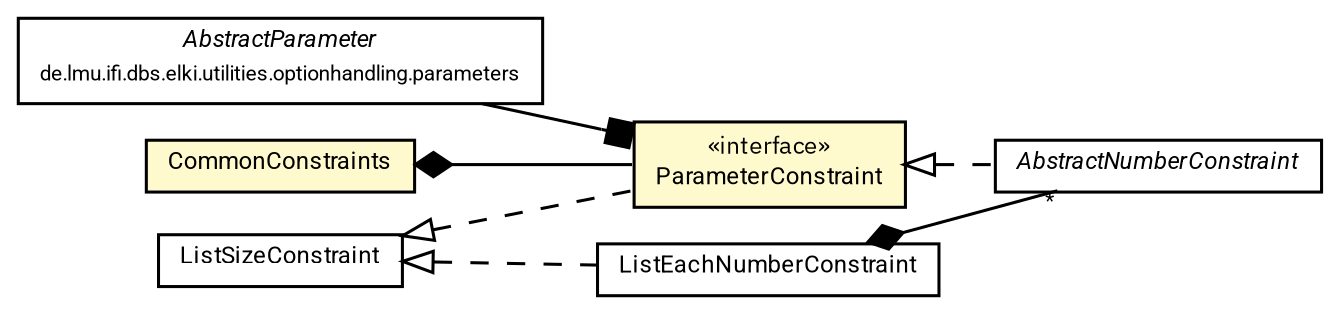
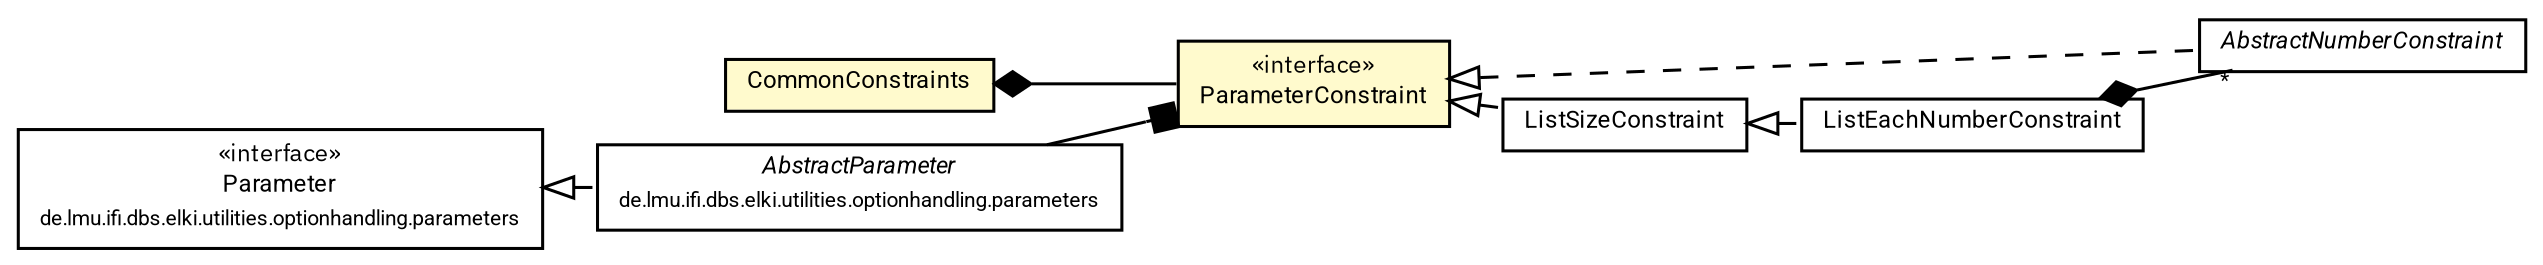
node "Parameter": added
edge "ParameterConstraint" -> "ListSizeConstraint": reversed
